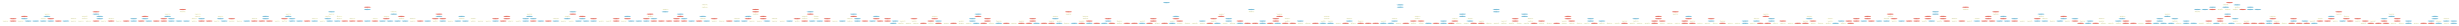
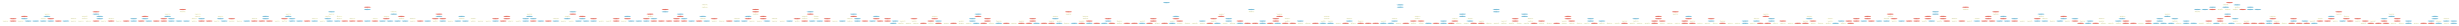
node "Node{data=[8356, 8356]}": fillcolor lightyellow -> salmon
